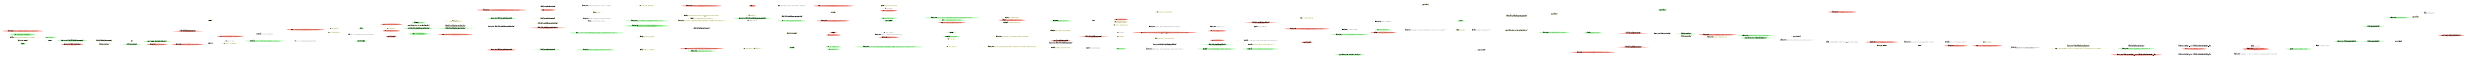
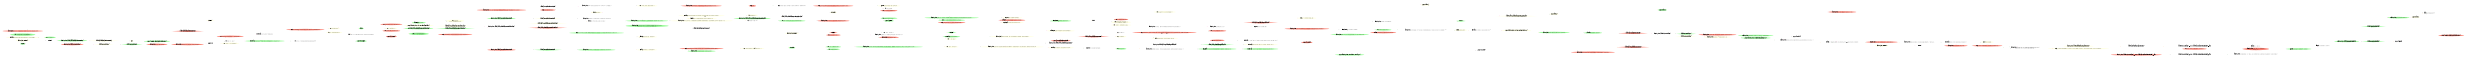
node "Racist lorry driver: “不，那都是胡说。虽然不能让时间倒流，但不代表我们会屈服于野蛮人……”": removed
